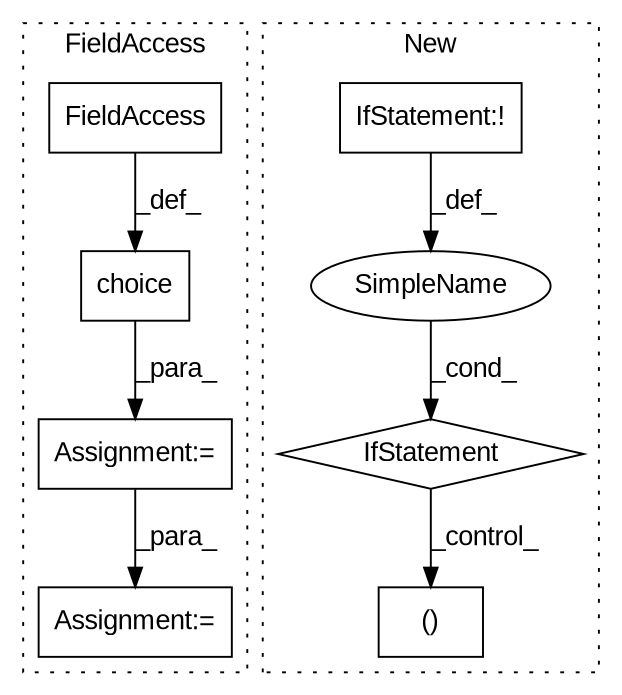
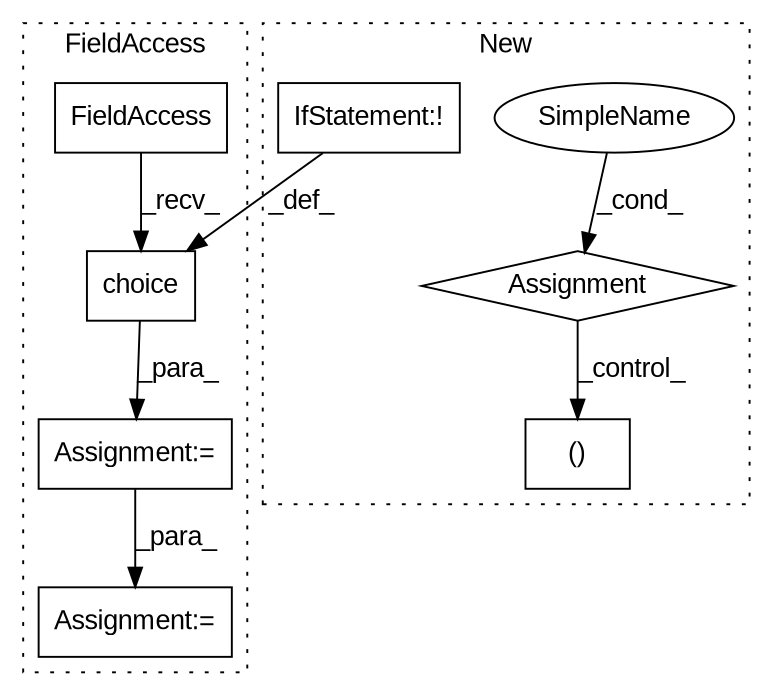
edge "IfStatement:!" -> "SimpleName": now "IfStatement:!" -> "choice"
edge "FieldAccess" -> "choice": label "_def_" -> "_recv_"
node "IfStatement": label "IfStatement" -> "Assignment"
